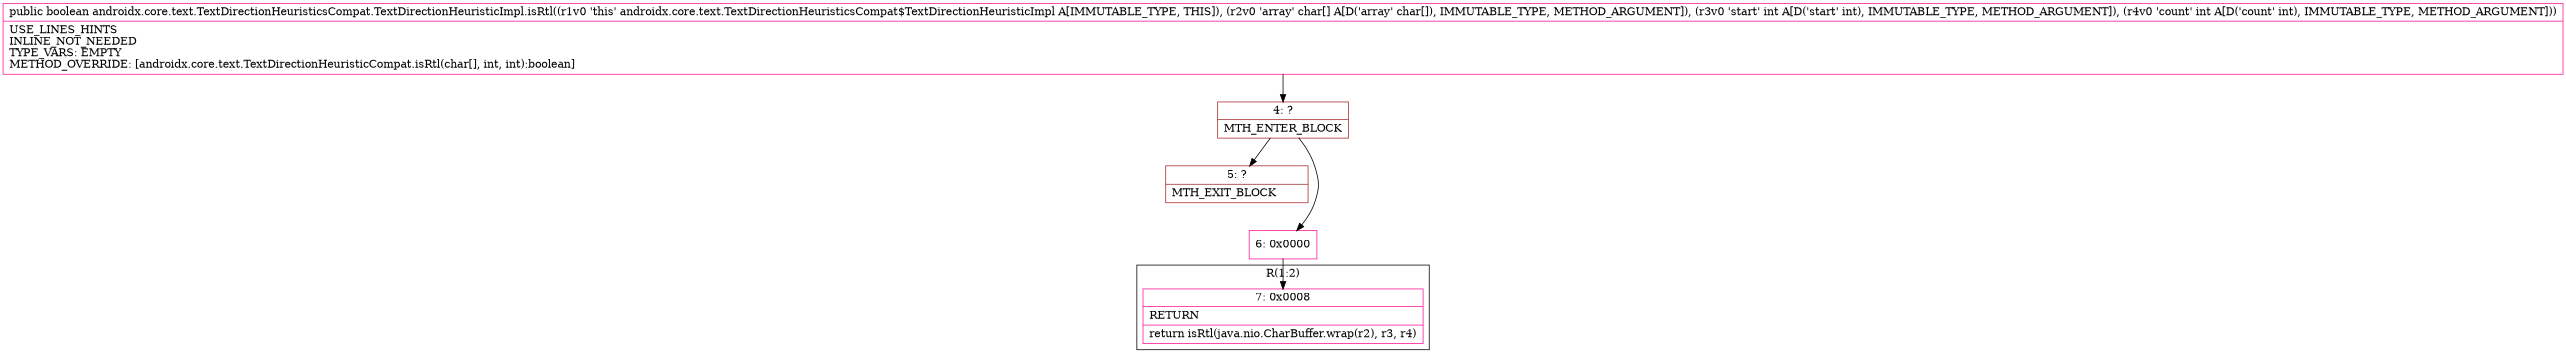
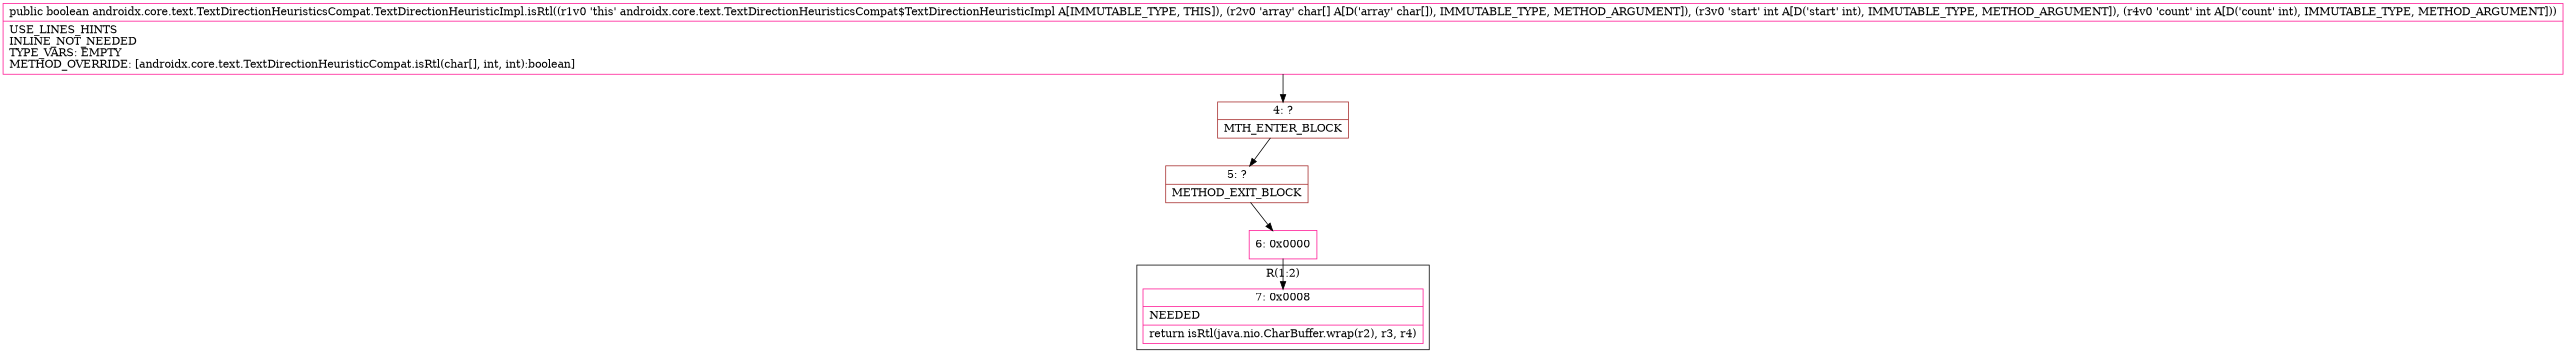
edge "4: ?" -> "6: 0x0000": now "5: ?" -> "6: 0x0000"
node "5: ?": text "MTH_EXIT_BLOCK" -> "METHOD_EXIT_BLOCK"
node "7: 0x0008": text "RETURN" -> "NEEDED"
